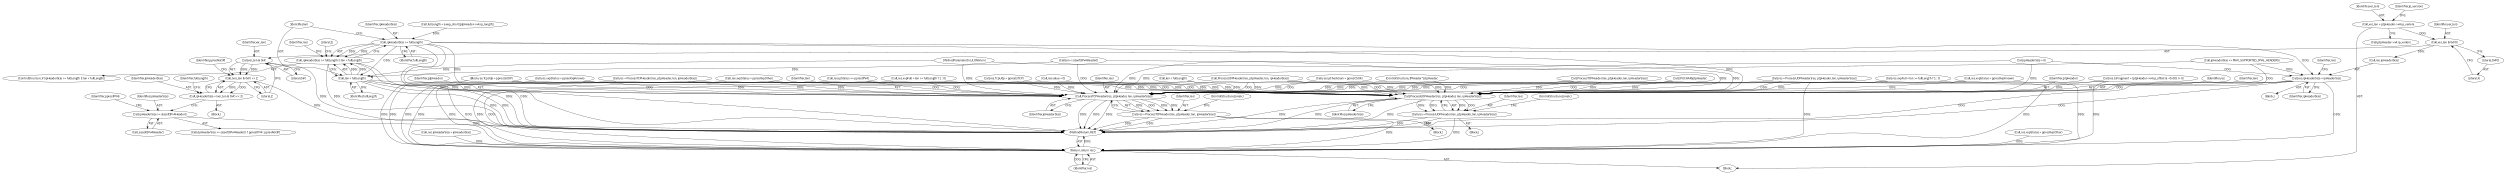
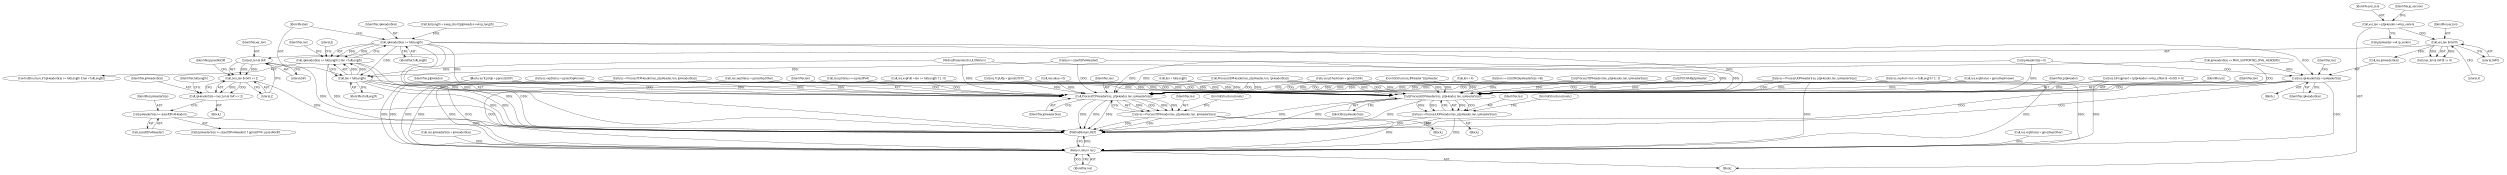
node "(Call,(ver_len & 0xF0) >> 4)": added
edge "(Literal,0xF0)" -> "(Literal,4)": now "(Literal,0xF0)" -> "(Call,ver_len & 0xF0)"
node "(Call,len < 4)": added
node "(Call,len >= ((ULONG)ipHeaderSize + 8))": added
node "(Identifier,ppresIPV4)": removed
edge "(Call,res.TcpUdp = ppresIsTCP)" -> "(Return,return res;)": removed, label "DDG:"
edge "(MethodReturn,RET)" -> "(Return,return res;)": label "AST: " -> "CFG: "
